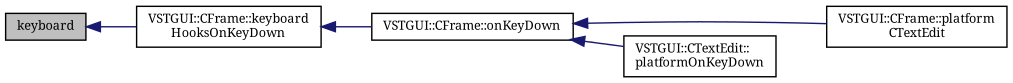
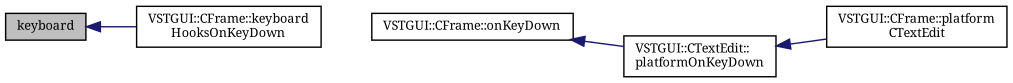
edge "VSTGUI::CFrame::platform CTextEdit" -> "VSTGUI::CFrame::onKeyDown": now "VSTGUI::CFrame::platform CTextEdit" -> "VSTGUI::CTextEdit:: platformOnKeyDown"
edge "VSTGUI::CFrame::onKeyDown" -> "VSTGUI::CFrame::keyboard HooksOnKeyDown": removed
